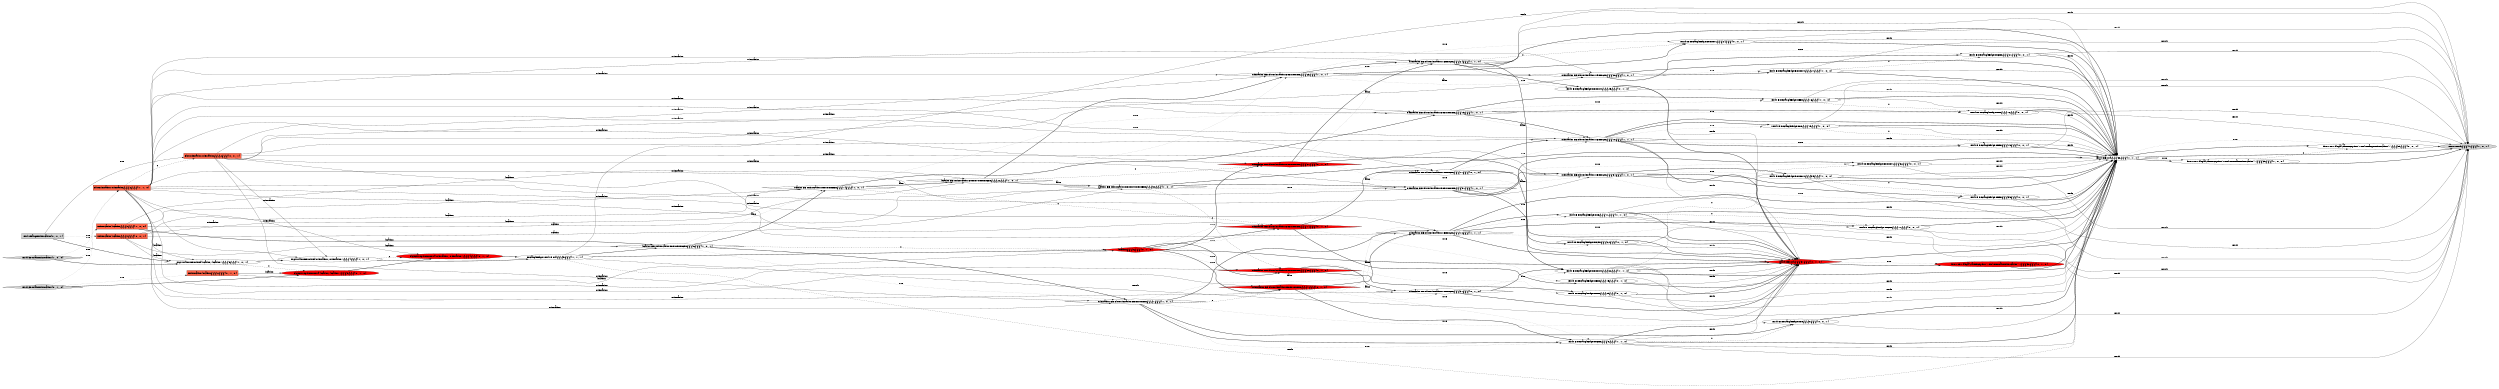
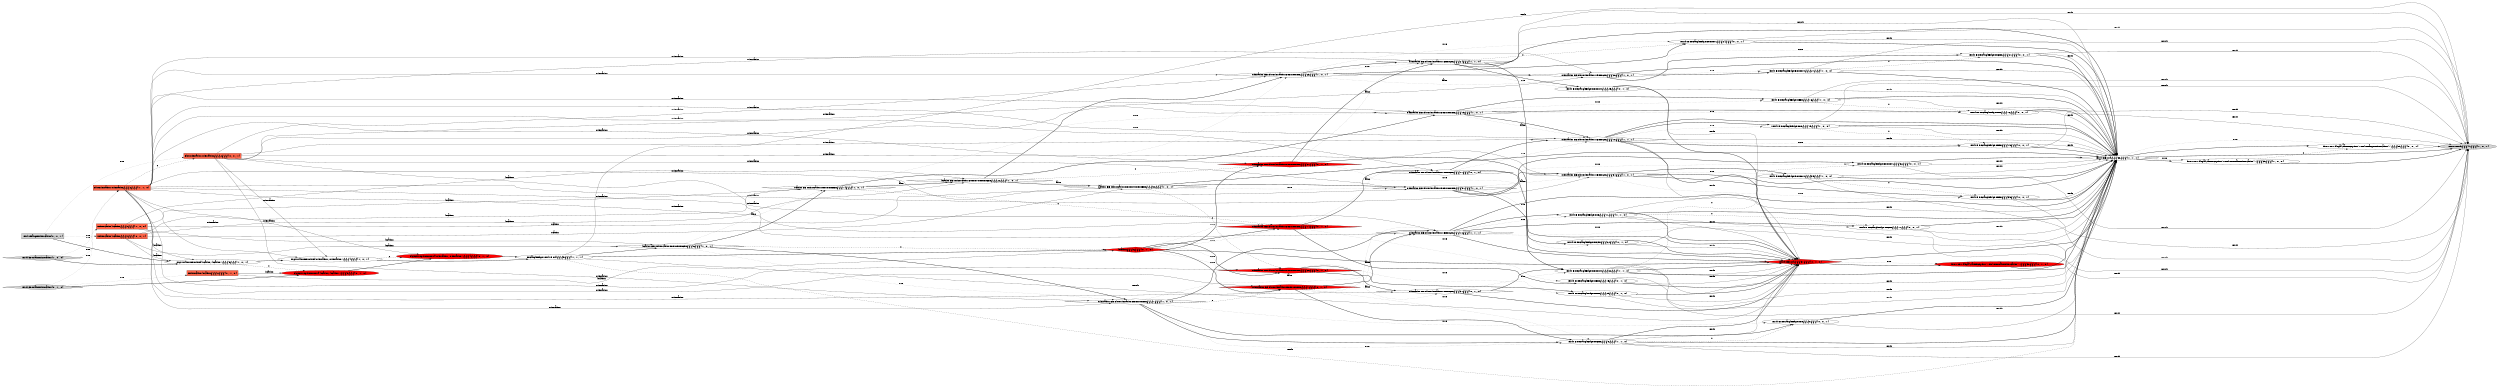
edge "resolveRangeAxisLocation['0', '0', '1']" -> "PlotOrientation orientation@@@2@@@['0', '0', '1']": style solid -> dotted
edge "AxisLocation location@@@2@@@['1', '0', '0']" -> "location == AxisLocation.TOP_OR_RIGHT@@@6@@@['1', '0', '1']": style bold -> solid
